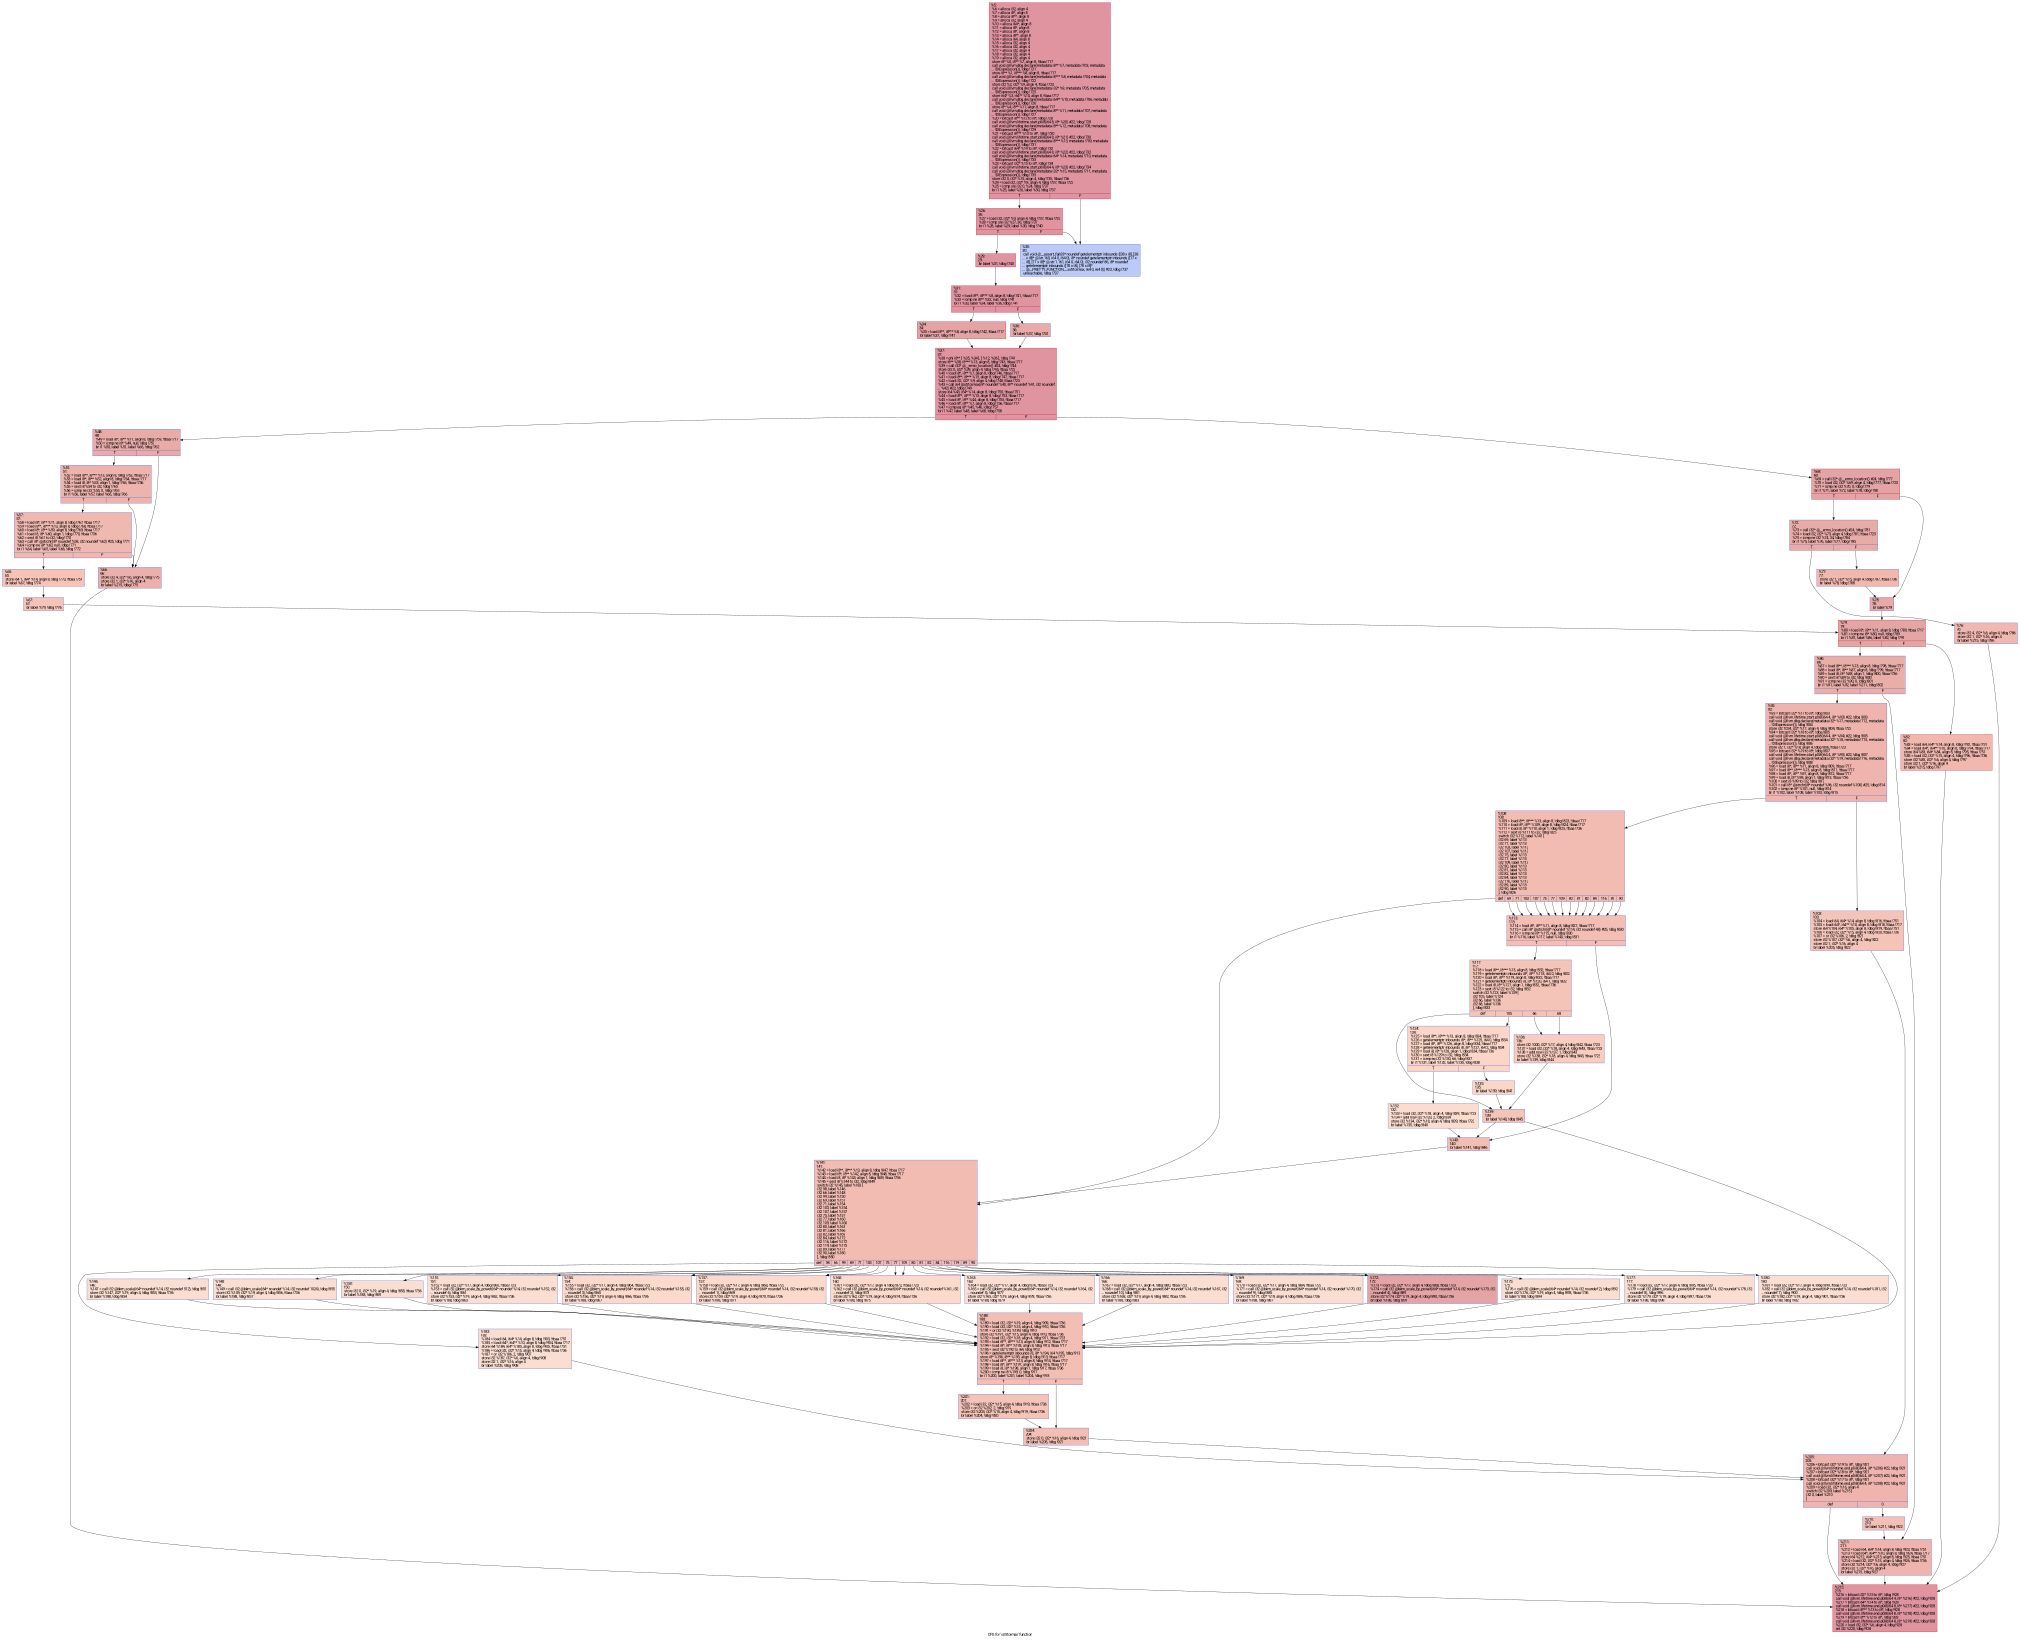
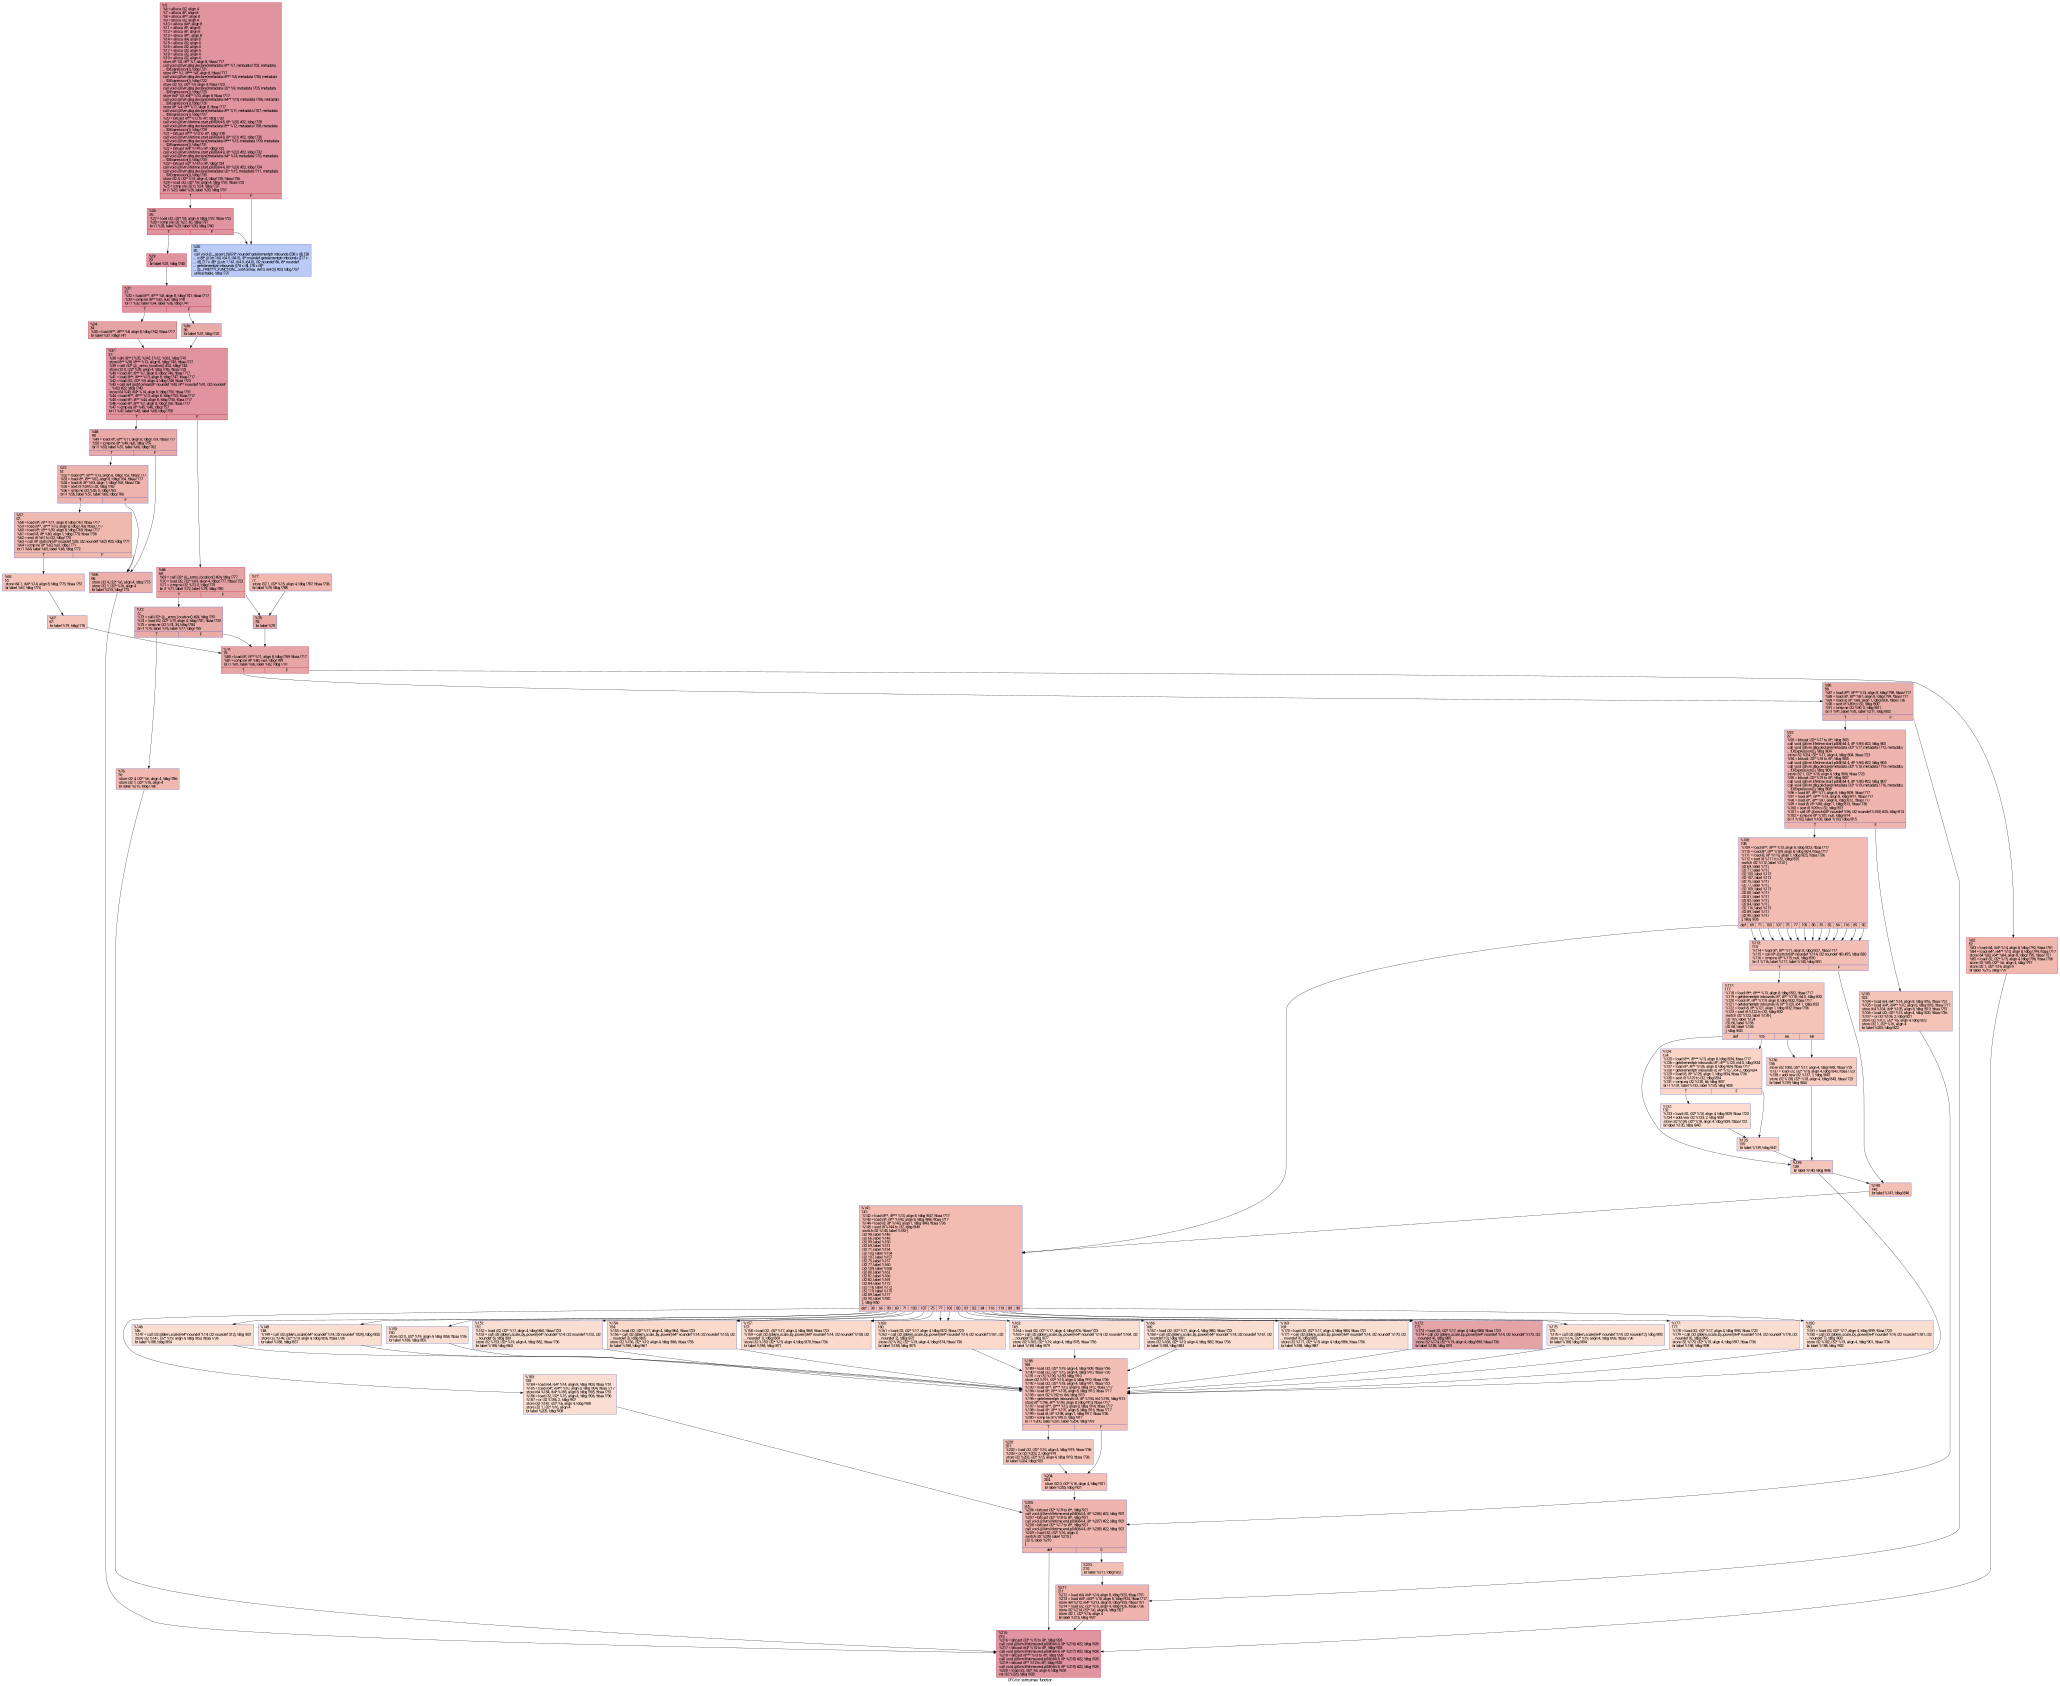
edge "%72:" -> "%77:": now "%72:" -> "%79:"
edge "%132:" -> "%140:": now "%132:" -> "%135:"
edge "%157:" -> "%188:": removed
